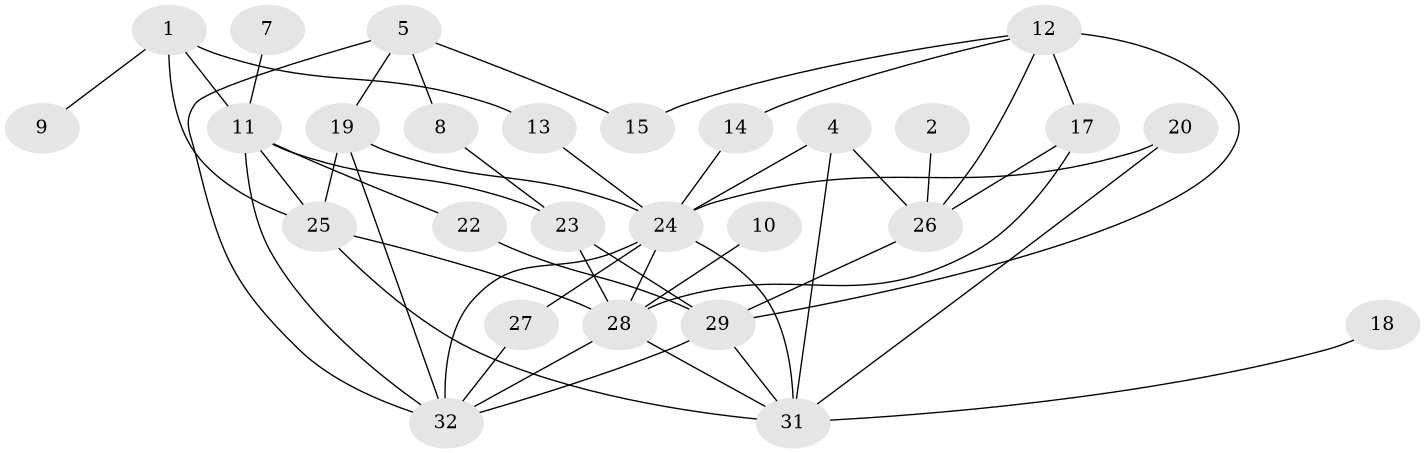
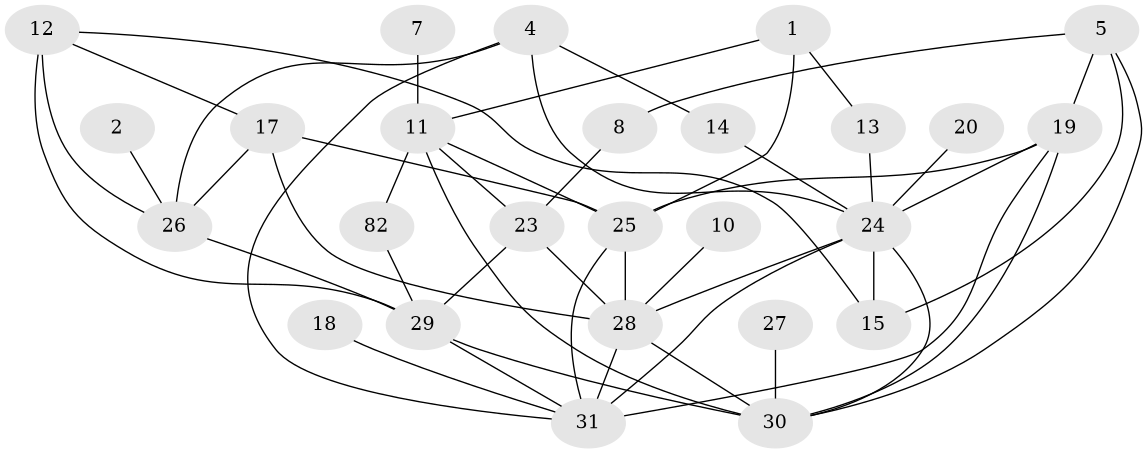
edge "12" -- "14": now "4" -- "14"
node "9": removed
edge "17" -- "25": added
node "22": label "22" -> "82"
edge "24" -- "27": now "24" -- "15"
edge "20" -- "31": now "19" -- "31"
node "32": label "32" -> "30"
